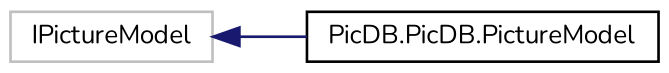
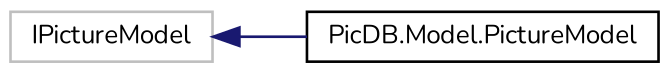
node "PicDB.PicDB.PictureModel": label "PicDB.PicDB.PictureModel" -> "PicDB.Model.PictureModel"
